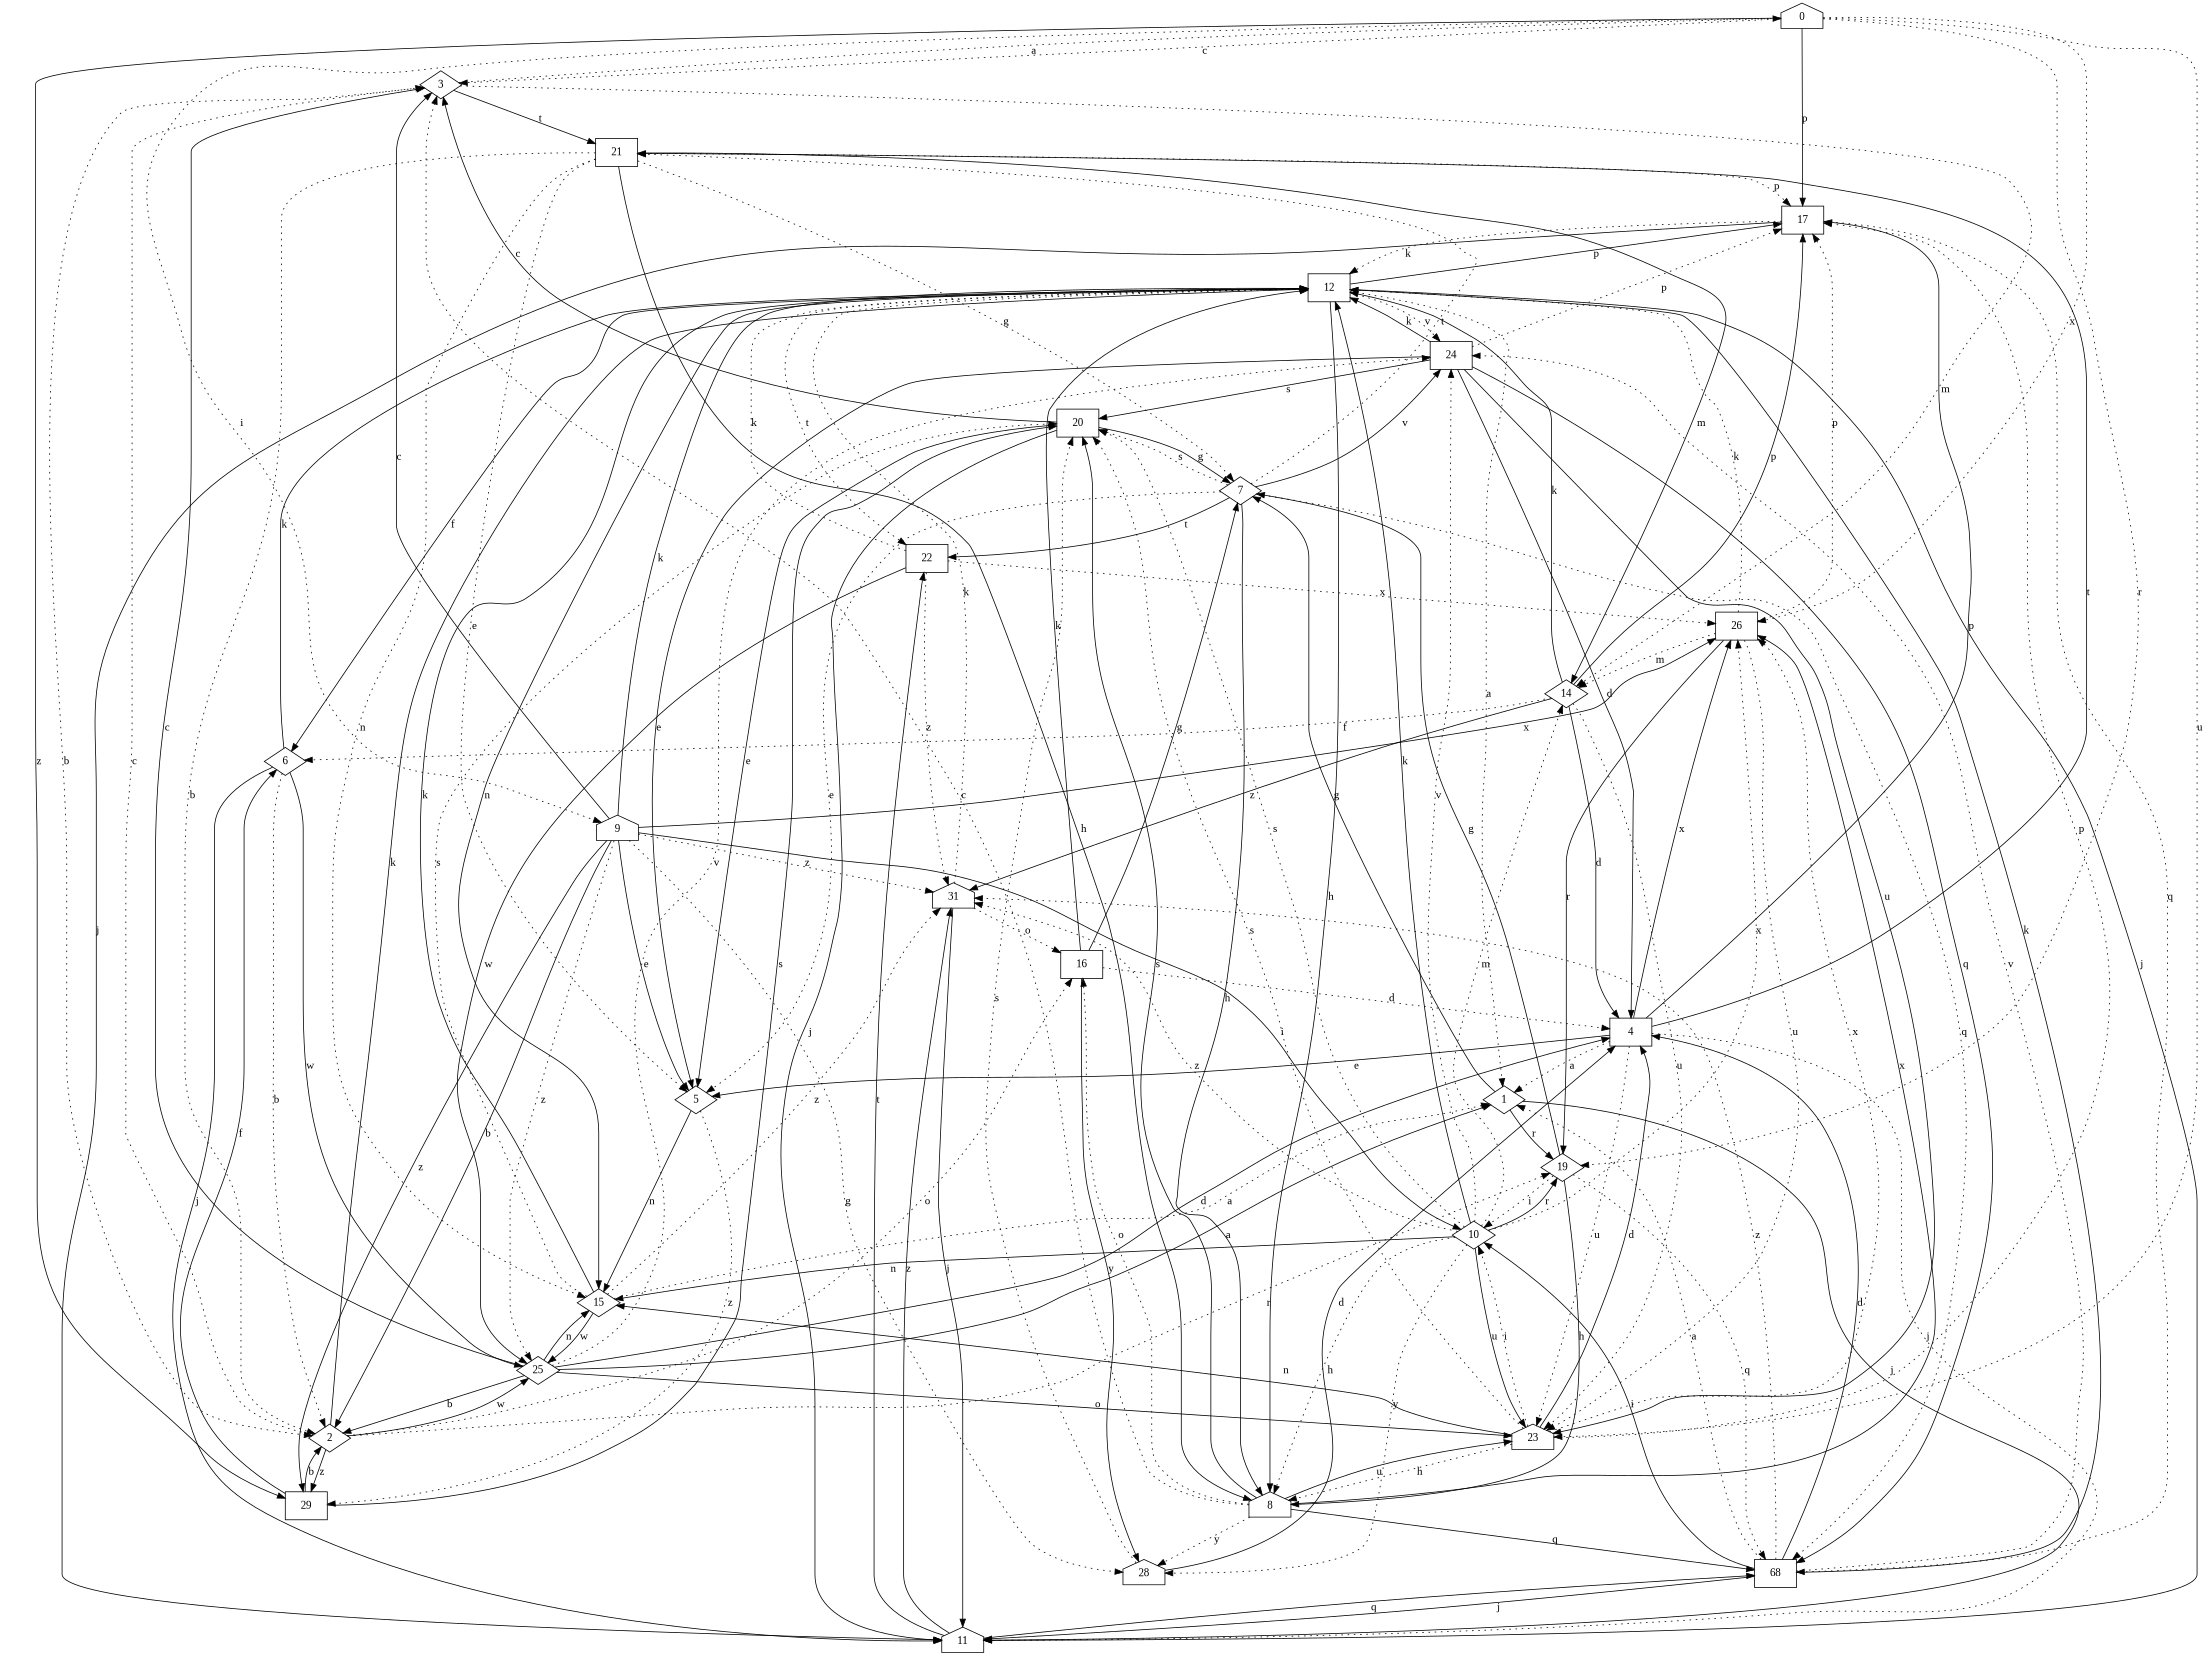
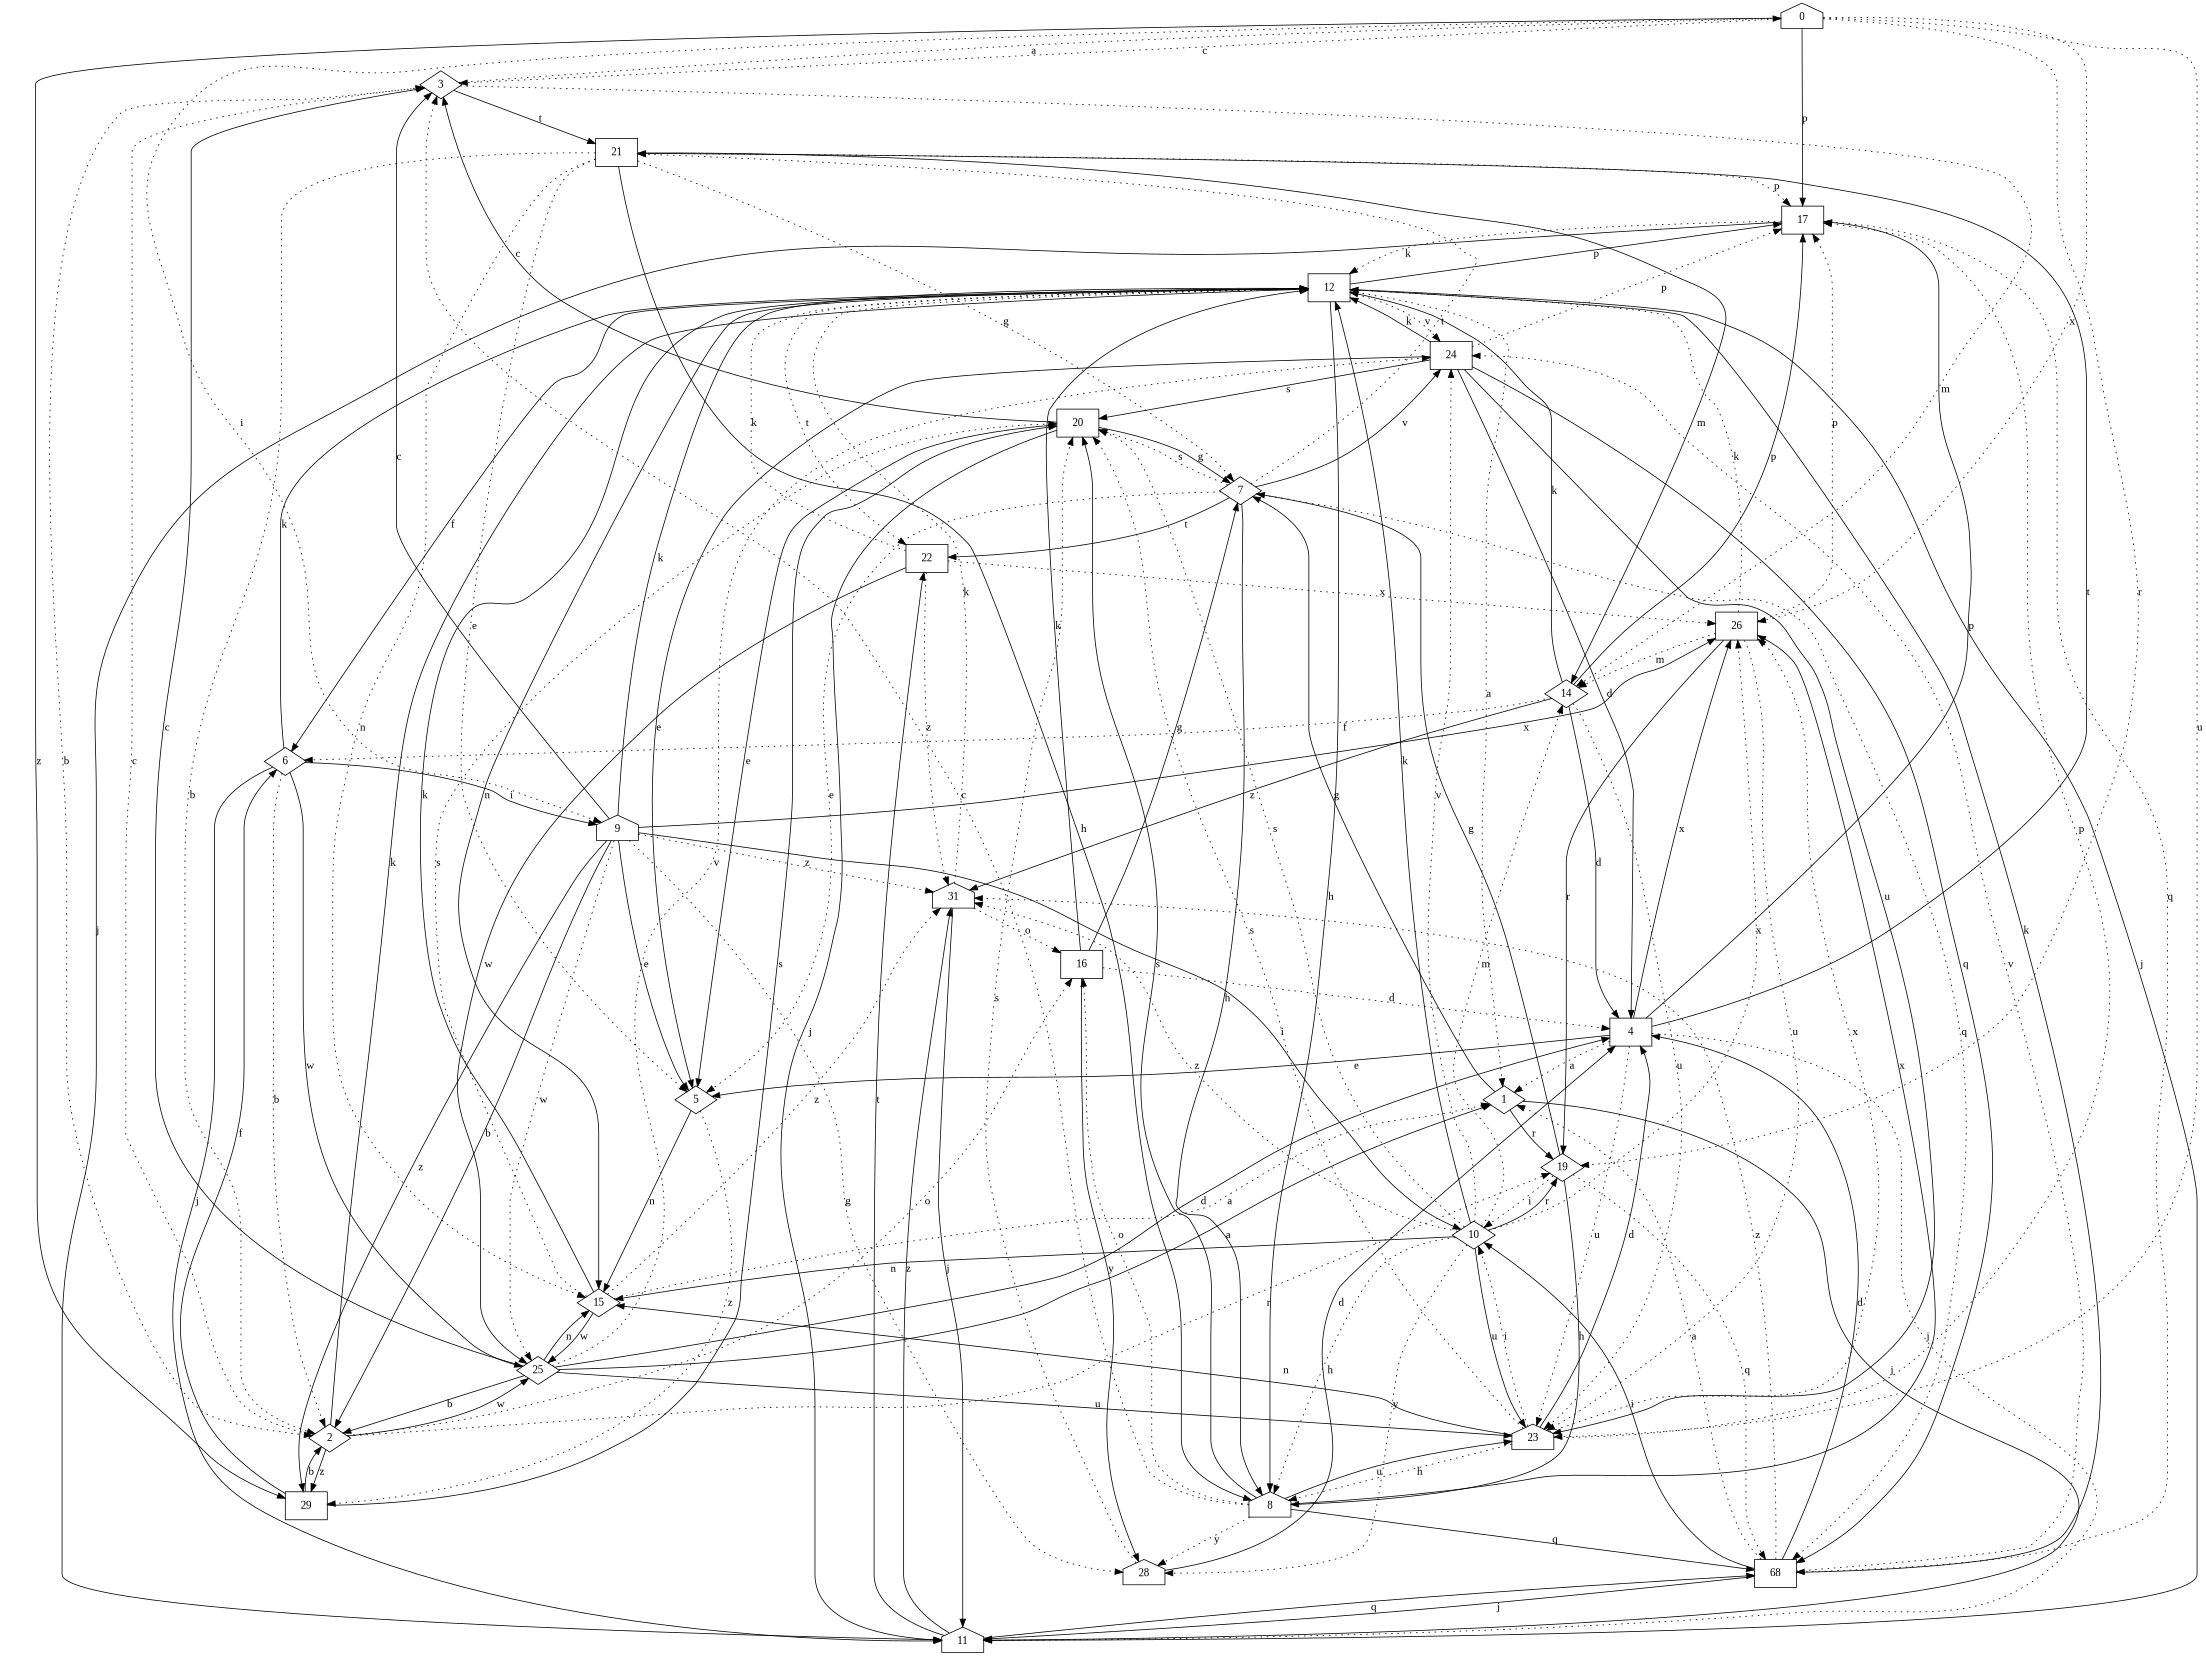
edge "6" -> "9": added, label "i"
edge "9" -> "25": label "z" -> "w"
edge "25" -> "23": label "o" -> "u"
